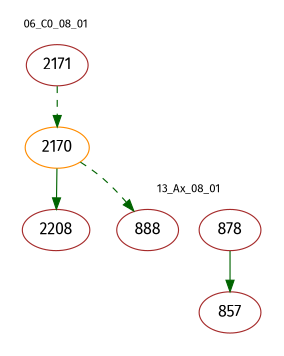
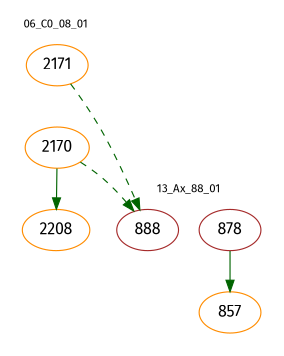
node "2171": color brown -> darkorange
edge "2171" -> "2170": now "2171" -> "888"
cluster "13_Ax_08_01": label "13_Ax_08_01" -> "13_Ax_88_01"
node "2208": color brown -> darkorange
node "857": color brown -> darkorange
